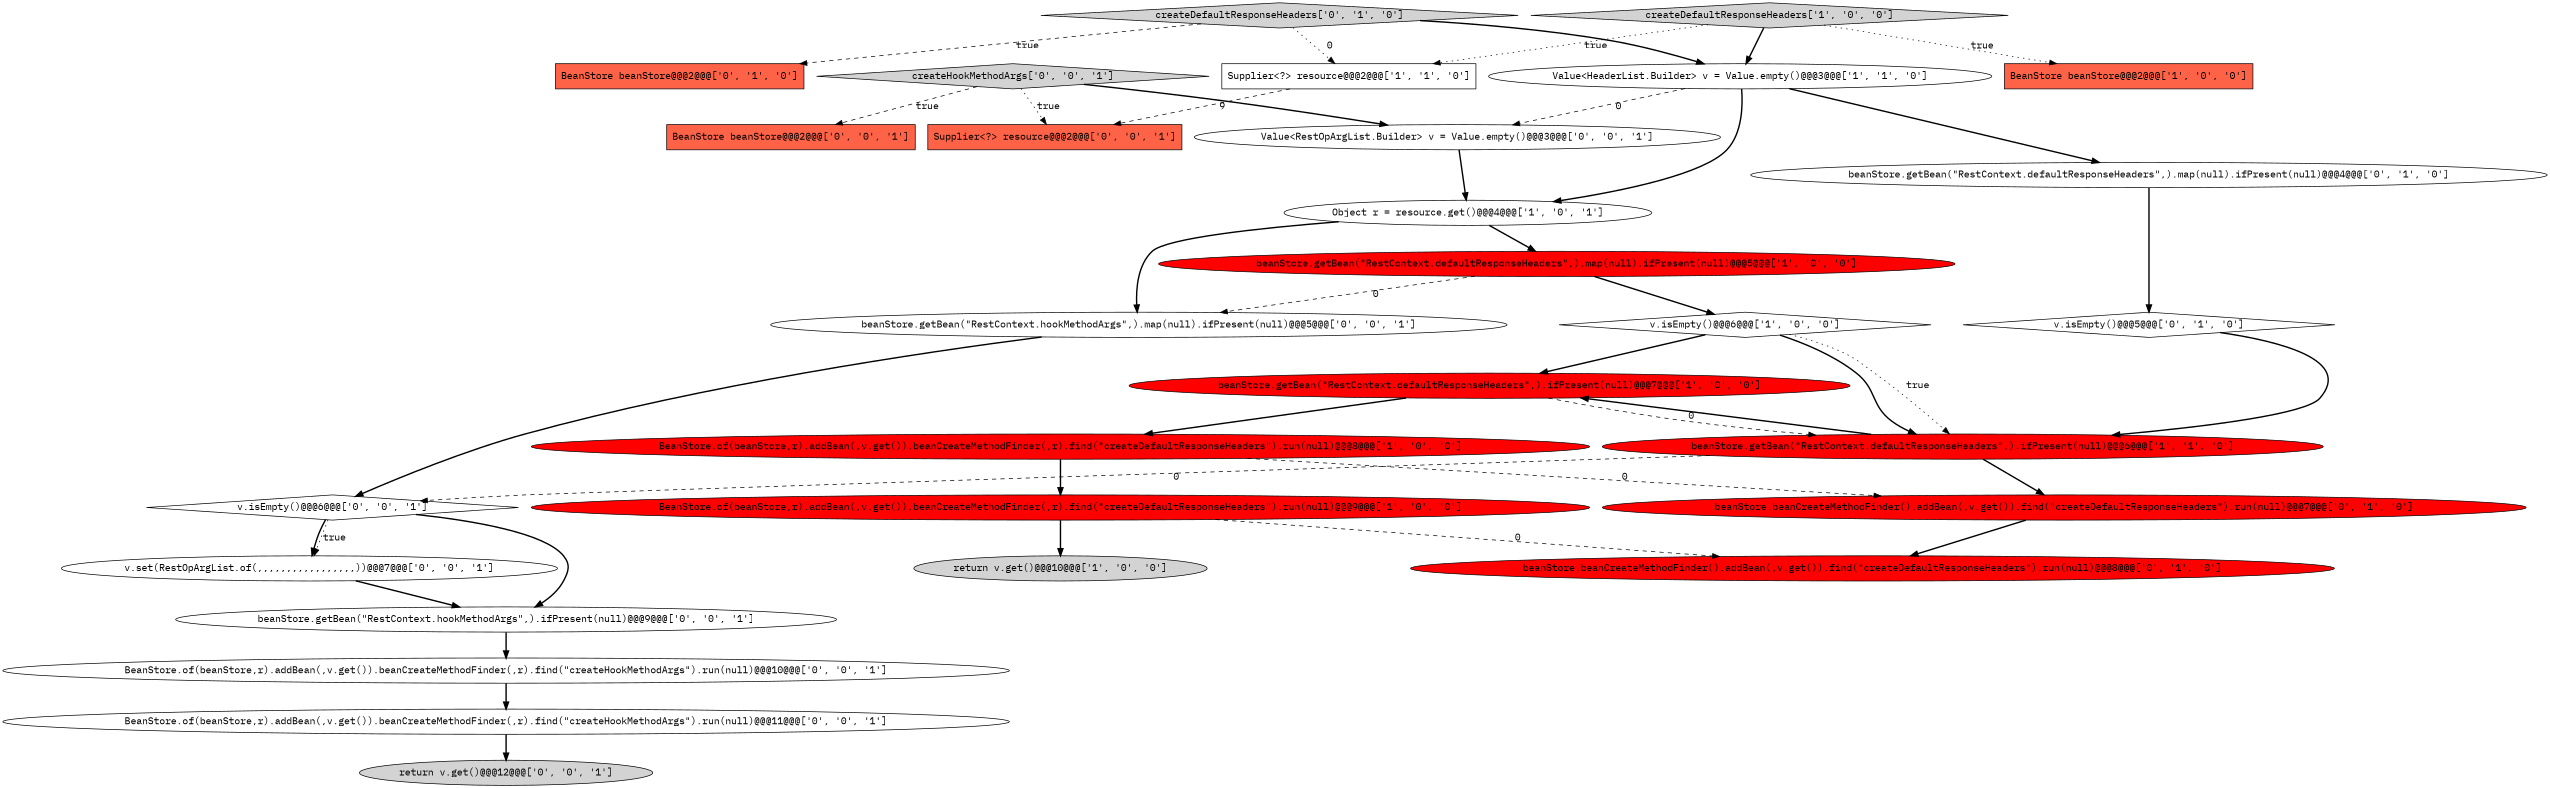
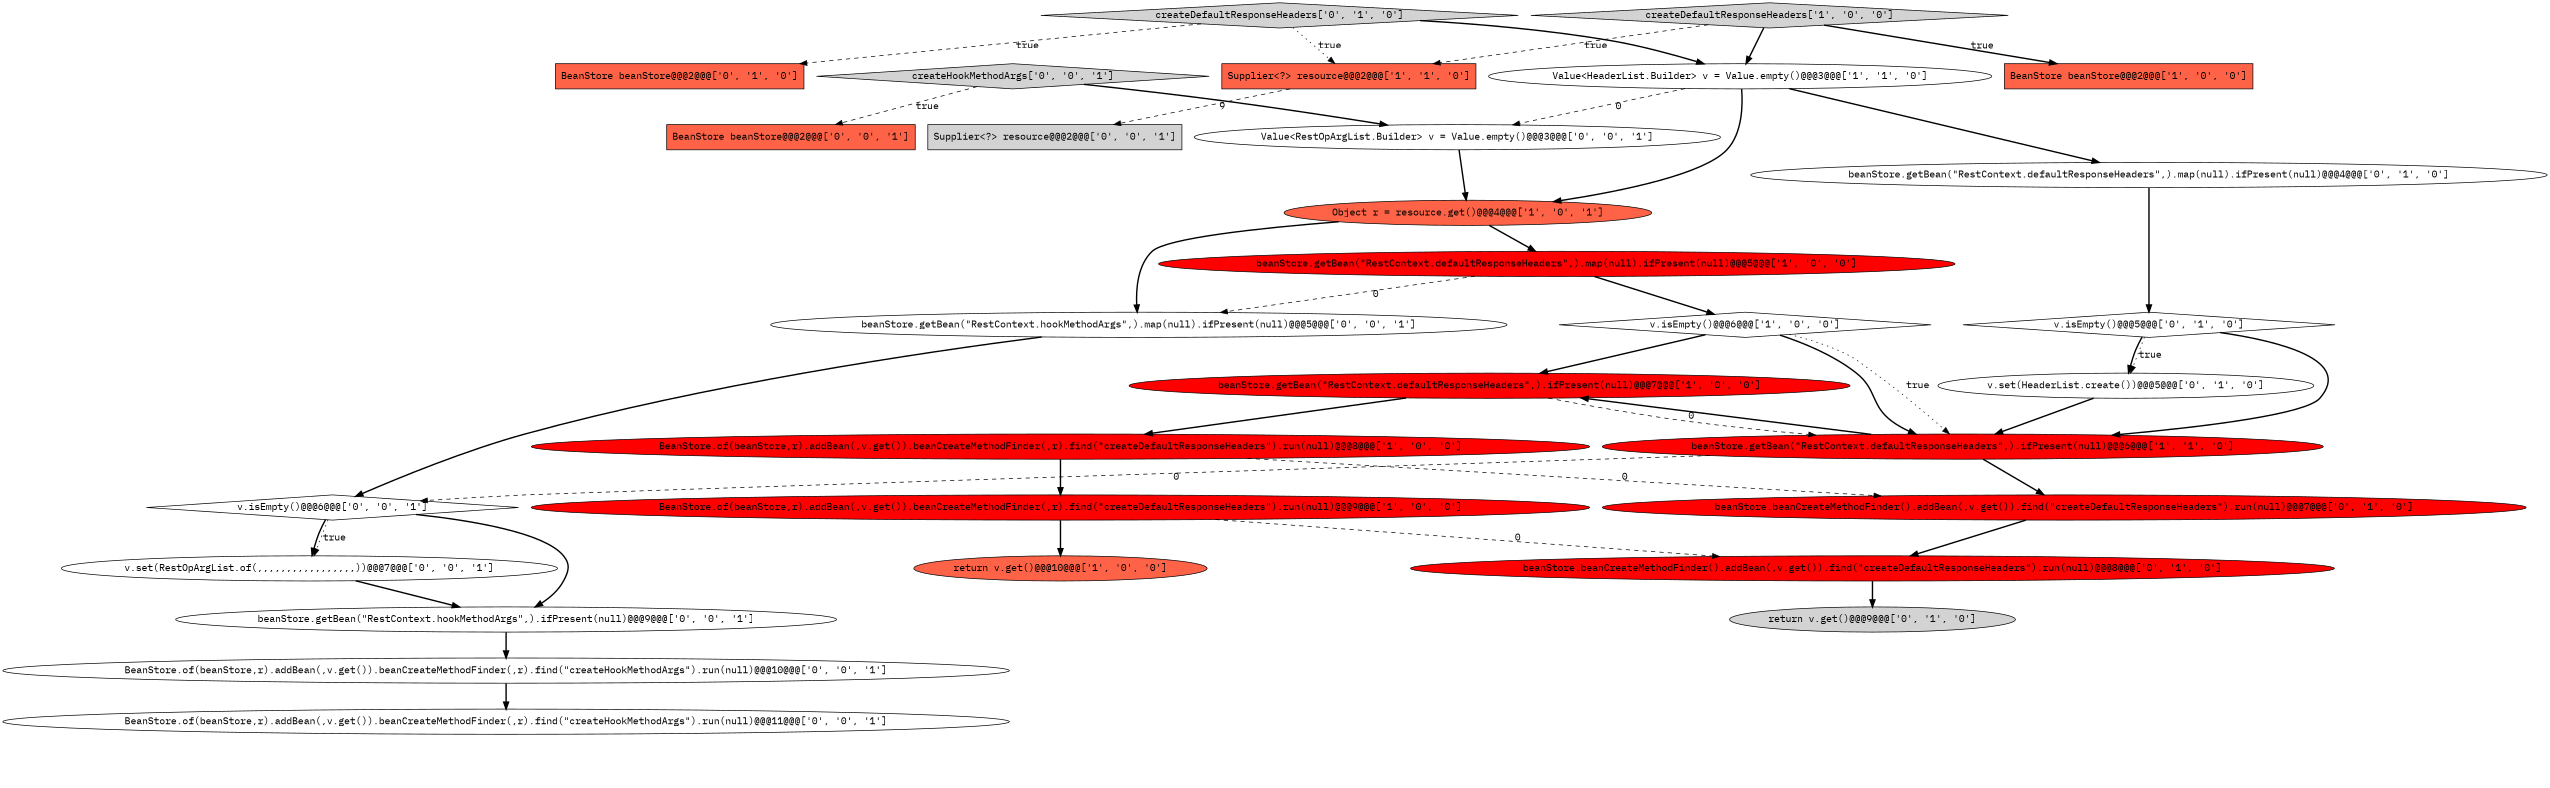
edge "createDefaultResponseHeaders['1', '0', '0']" -> "Supplier<?> resource@@@2@@@['1', '1', '0']": style dotted -> dashed
edge "createDefaultResponseHeaders['1', '0', '0']" -> "BeanStore beanStore@@@2@@@['1', '0', '0']": style dotted -> bold
edge "createDefaultResponseHeaders['0', '1', '0']" -> "Supplier<?> resource@@@2@@@['1', '1', '0']": label "0" -> "true"
node "Supplier<?> resource@@@2@@@['1', '1', '0']": fillcolor white -> tomato
edge "createHookMethodArgs['0', '0', '1']" -> "Supplier<?> resource@@@2@@@['0', '0', '1']": removed, label "true"
node "Supplier<?> resource@@@2@@@['0', '0', '1']": fillcolor tomato -> lightgray
node "Object r = resource.get()@@@4@@@['1', '0', '1']": fillcolor white -> tomato
node "v.set(HeaderList.create())@@@5@@@['0', '1', '0']": added
node "return v.get()@@@10@@@['1', '0', '0']": fillcolor lightgray -> tomato
node "return v.get()@@@9@@@['0', '1', '0']": added
node "return v.get()@@@12@@@['0', '0', '1']": removed
